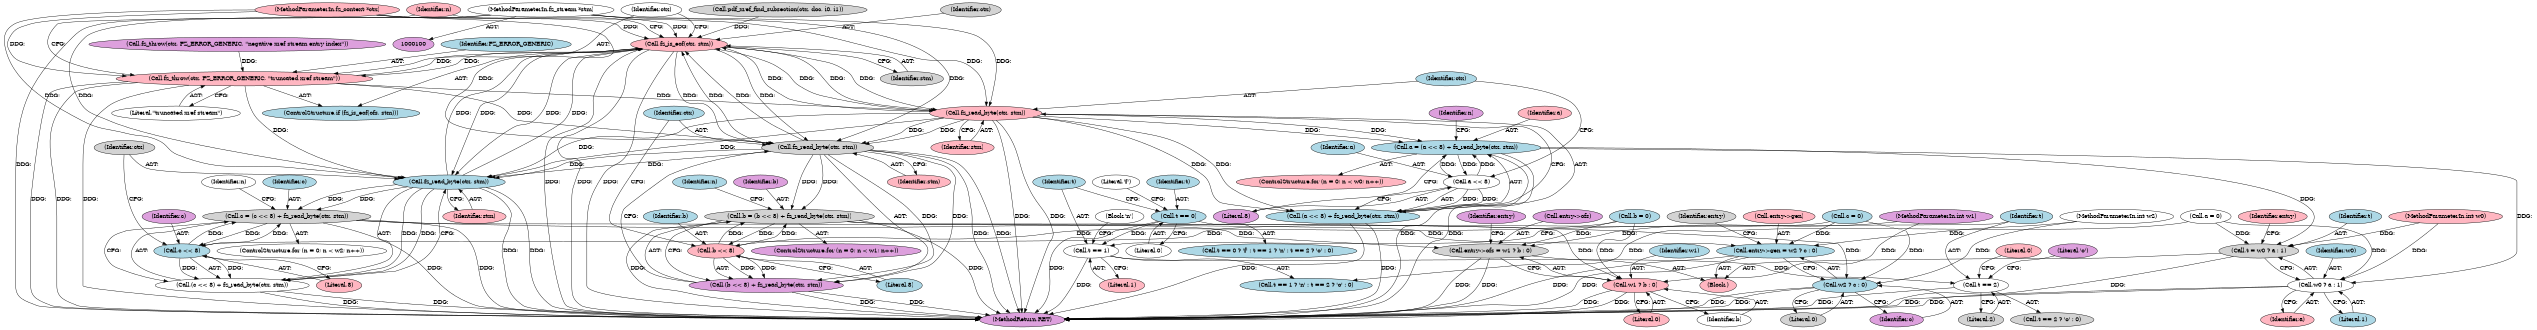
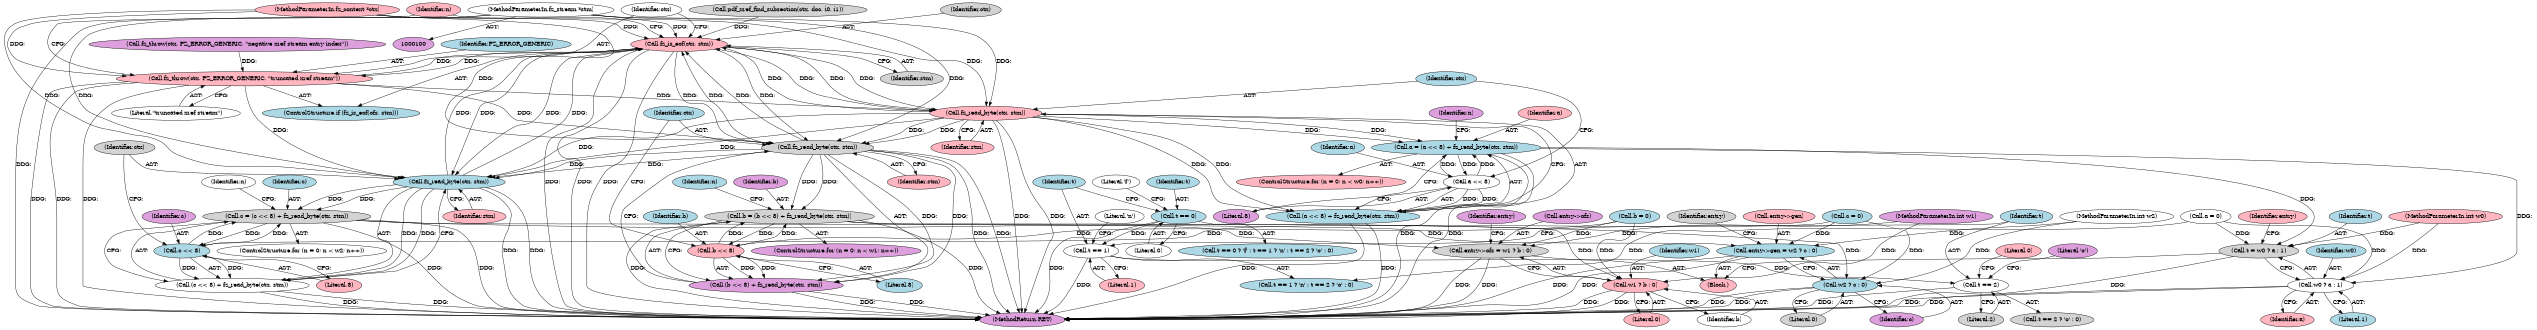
node "(Block,'n')": label "(Block,'n')" -> "(Literal,'n')"
edge "(Call,t = w0 ? a : 1)" -> "(Block,)": label "AST: " -> "CFG: "
